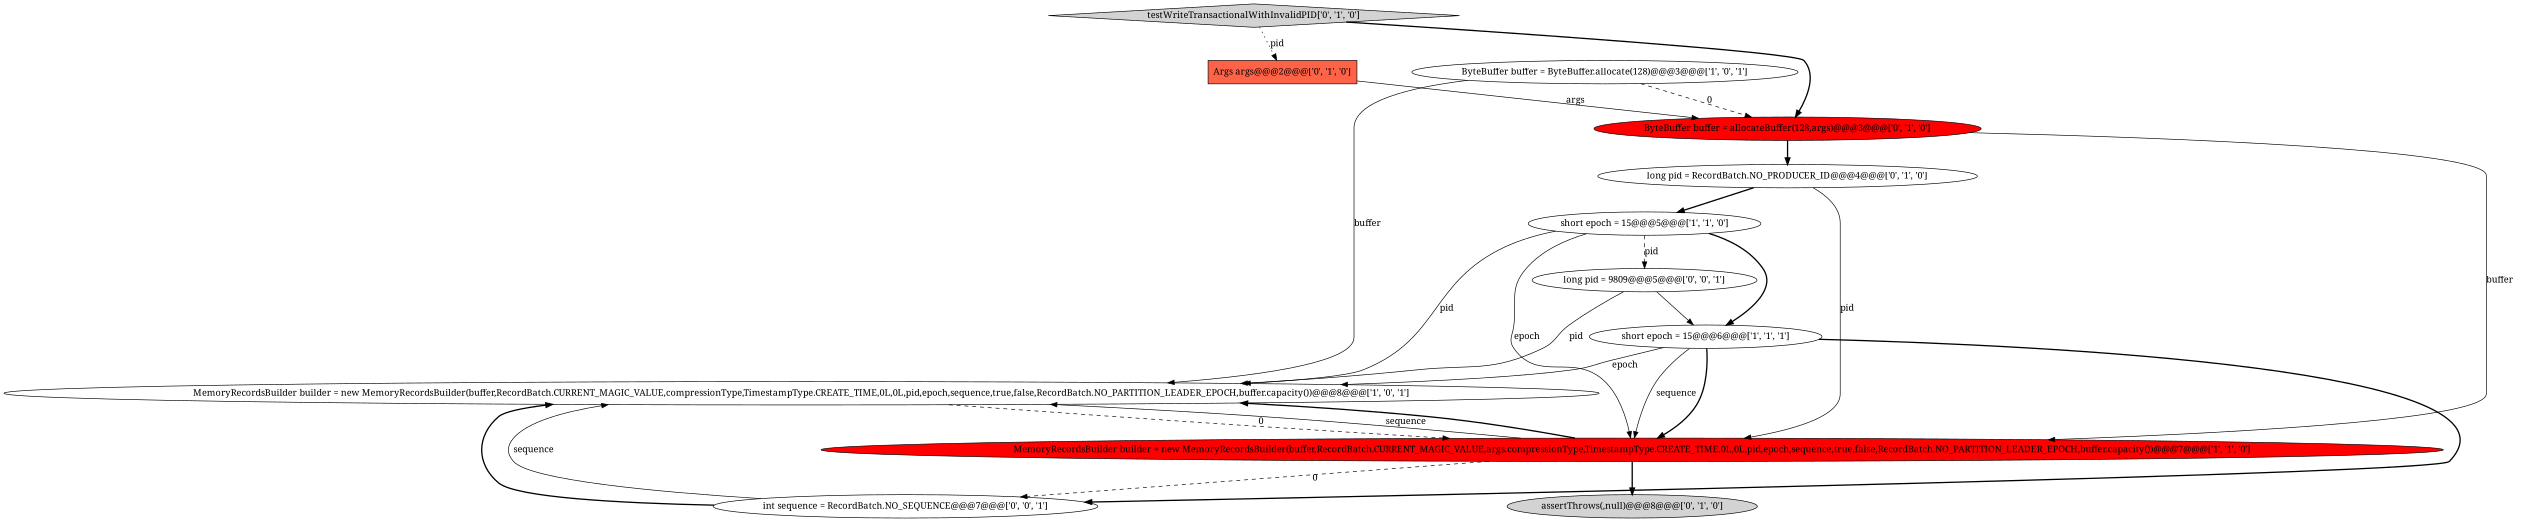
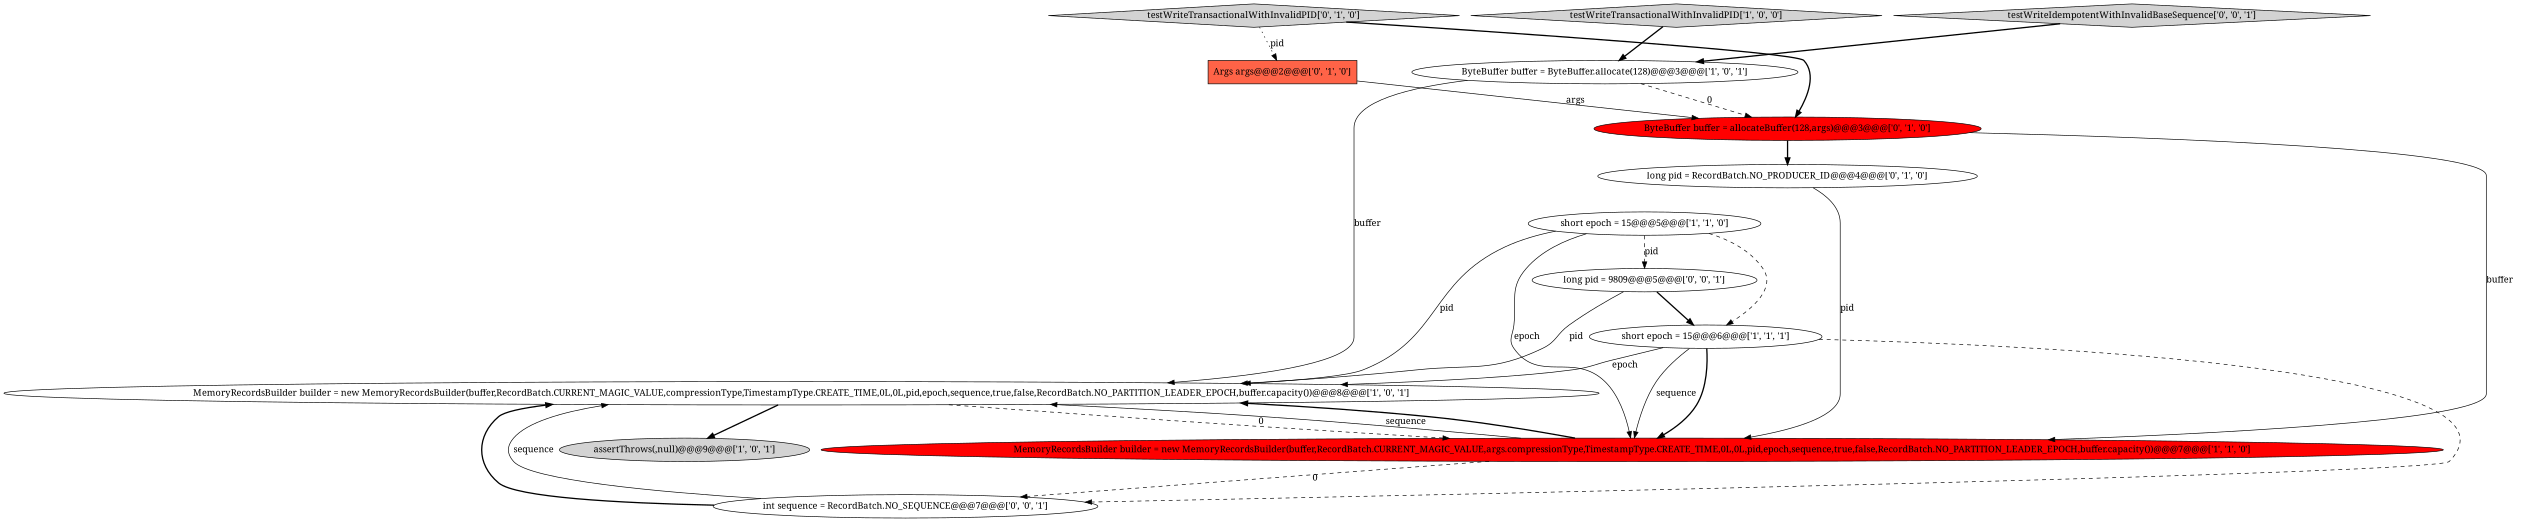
node "testWriteTransactionalWithInvalidPID['1', '0', '0']": added
node "testWriteIdempotentWithInvalidBaseSequence['0', '0', '1']": added
edge "long pid = RecordBatch.NO_PRODUCER_ID@@@4@@@['0', '1', '0']" -> "short epoch = 15@@@5@@@['1', '1', '0']": removed
edge "short epoch = 15@@@5@@@['1', '1', '0']" -> "short epoch = 15@@@6@@@['1', '1', '1']": style bold -> dashed
edge "long pid = 9809@@@5@@@['0', '0', '1']" -> "short epoch = 15@@@6@@@['1', '1', '1']": style solid -> bold
node "assertThrows(,null)@@@9@@@['1', '0', '1']": added
edge "short epoch = 15@@@6@@@['1', '1', '1']" -> "int sequence = RecordBatch.NO_SEQUENCE@@@7@@@['0', '0', '1']": style bold -> dashed
node "assertThrows(,null)@@@8@@@['0', '1', '0']": removed
